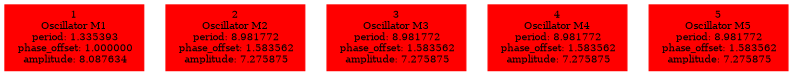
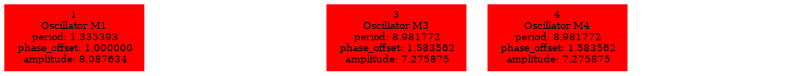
node "2": removed
node "5": removed
